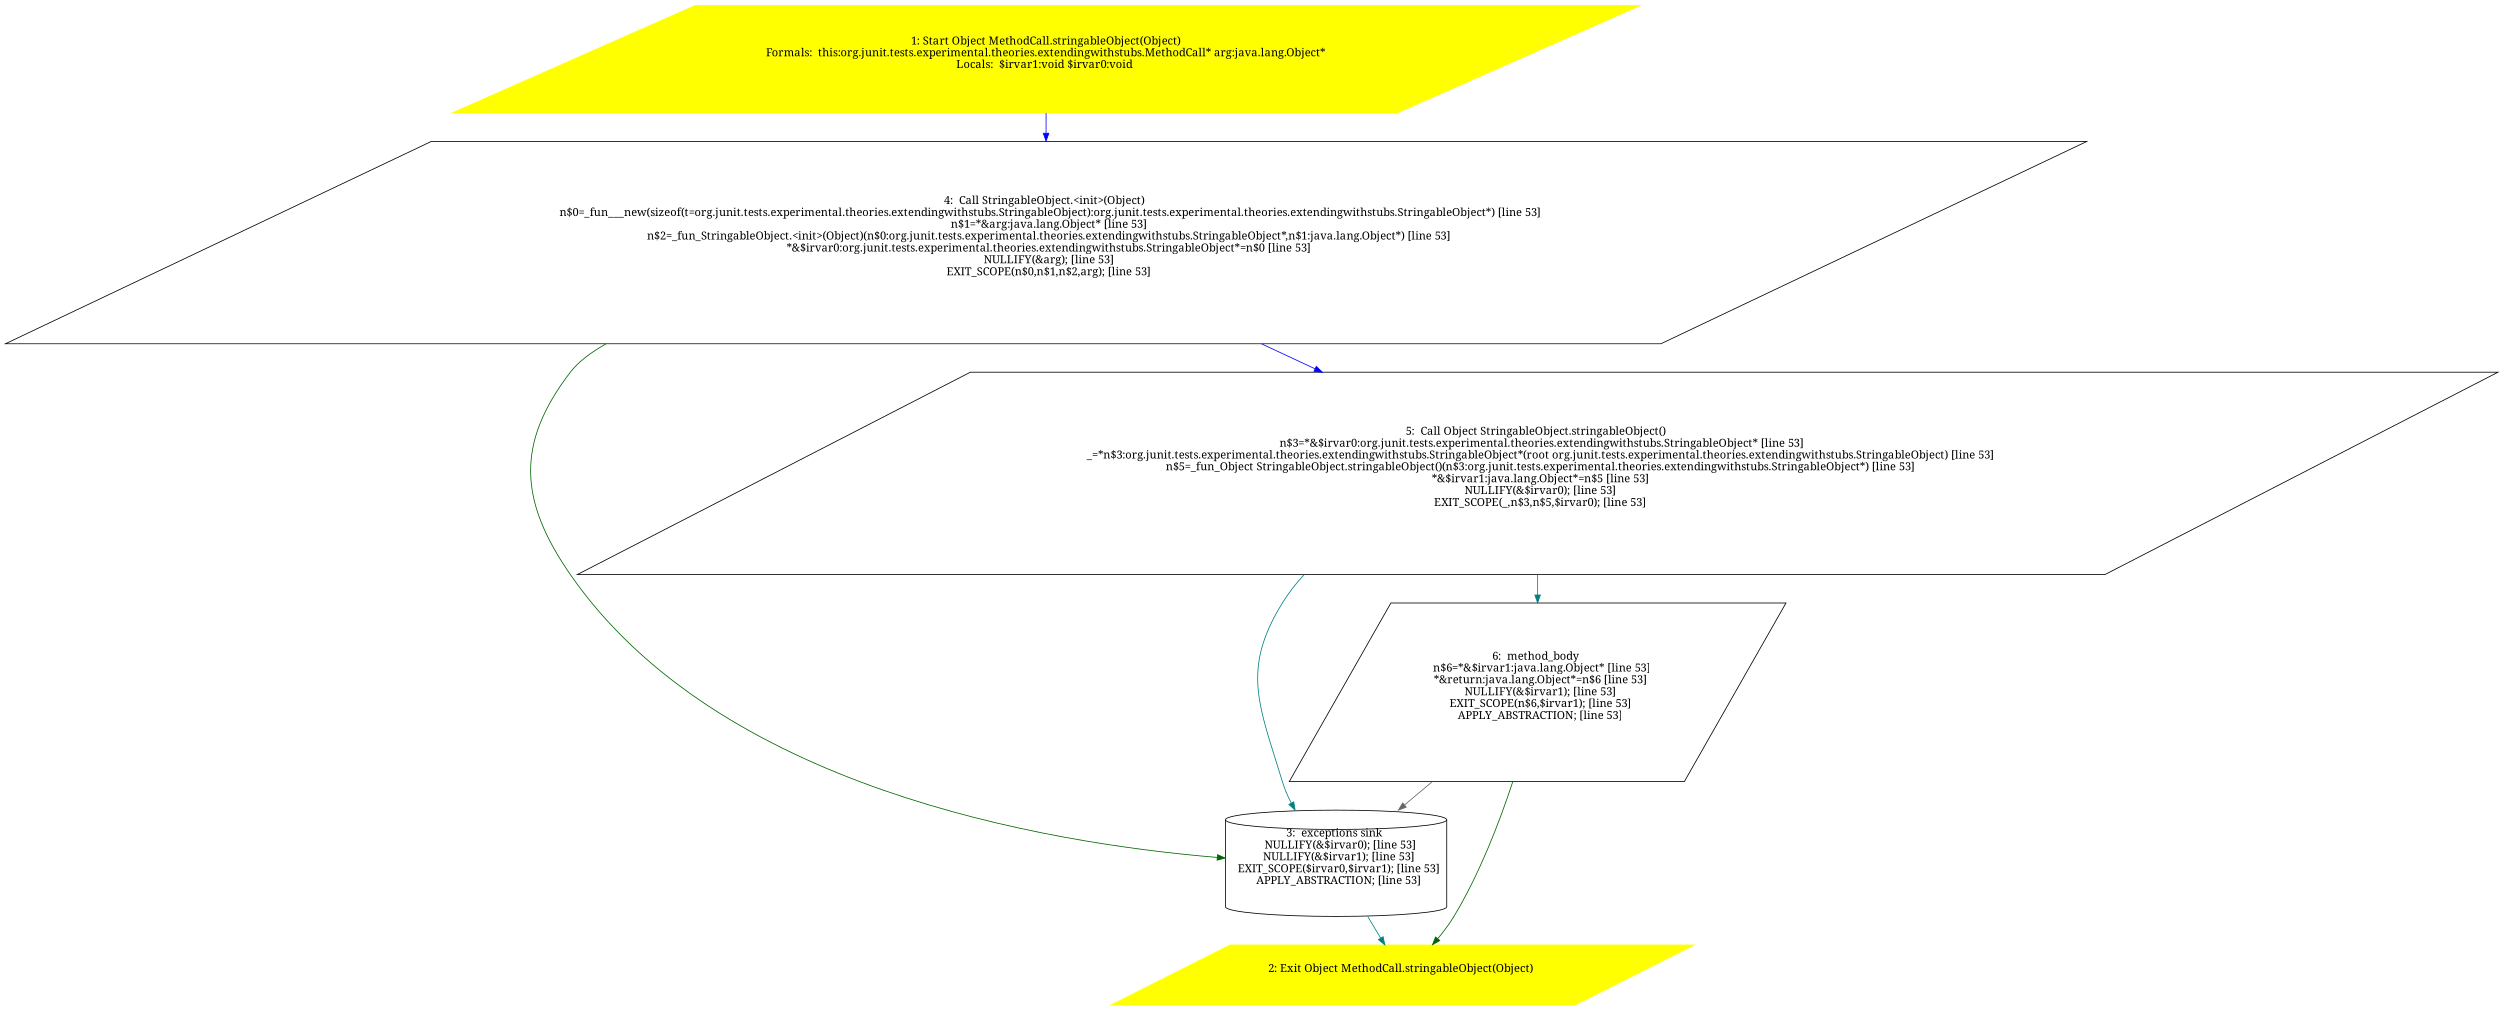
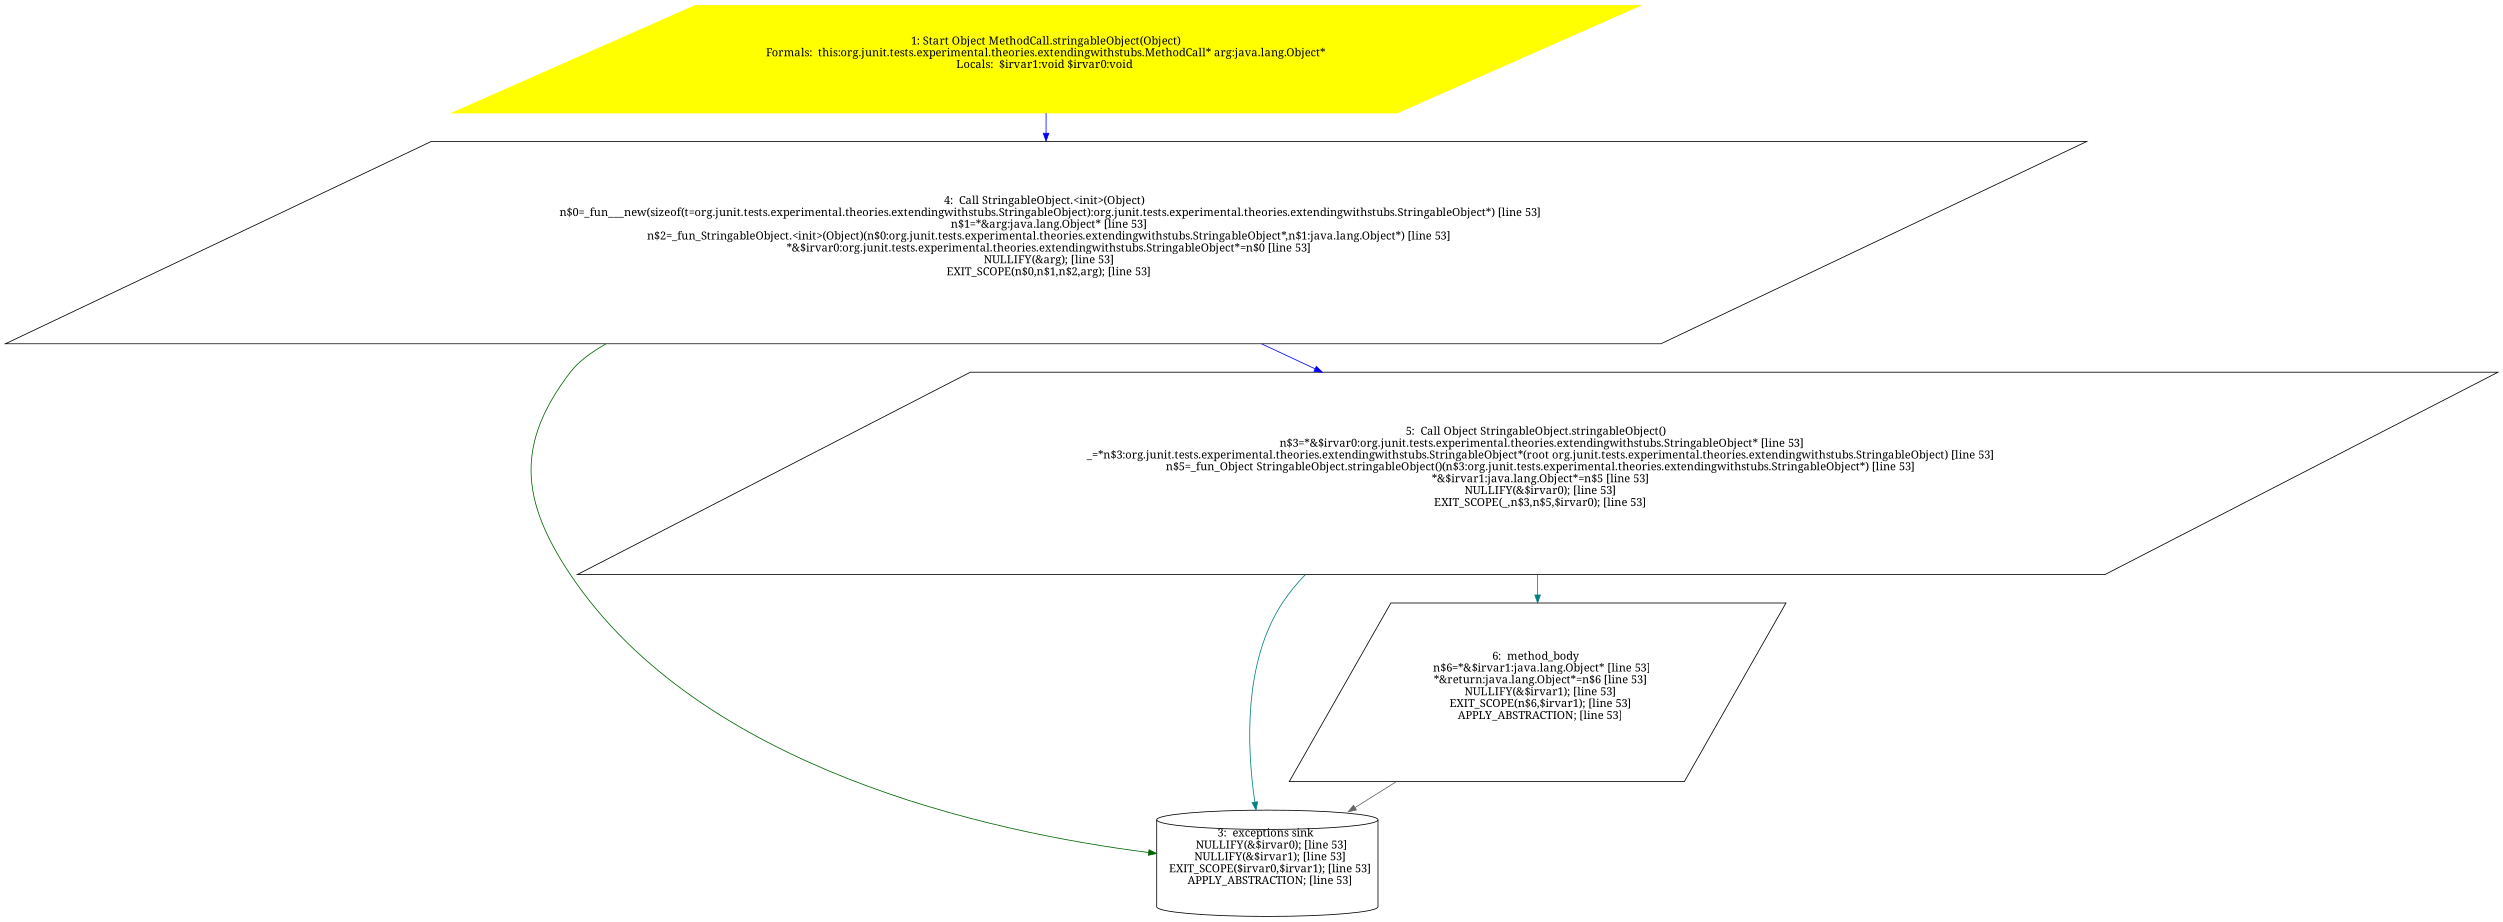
node "2: Exit Object MethodCall.stringableObject(Object)": removed
